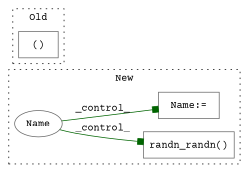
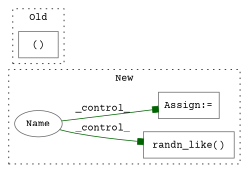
node "Name:=": label "Name:=" -> "Assign:="
node "randn_randn()": label "randn_randn()" -> "randn_like()"
